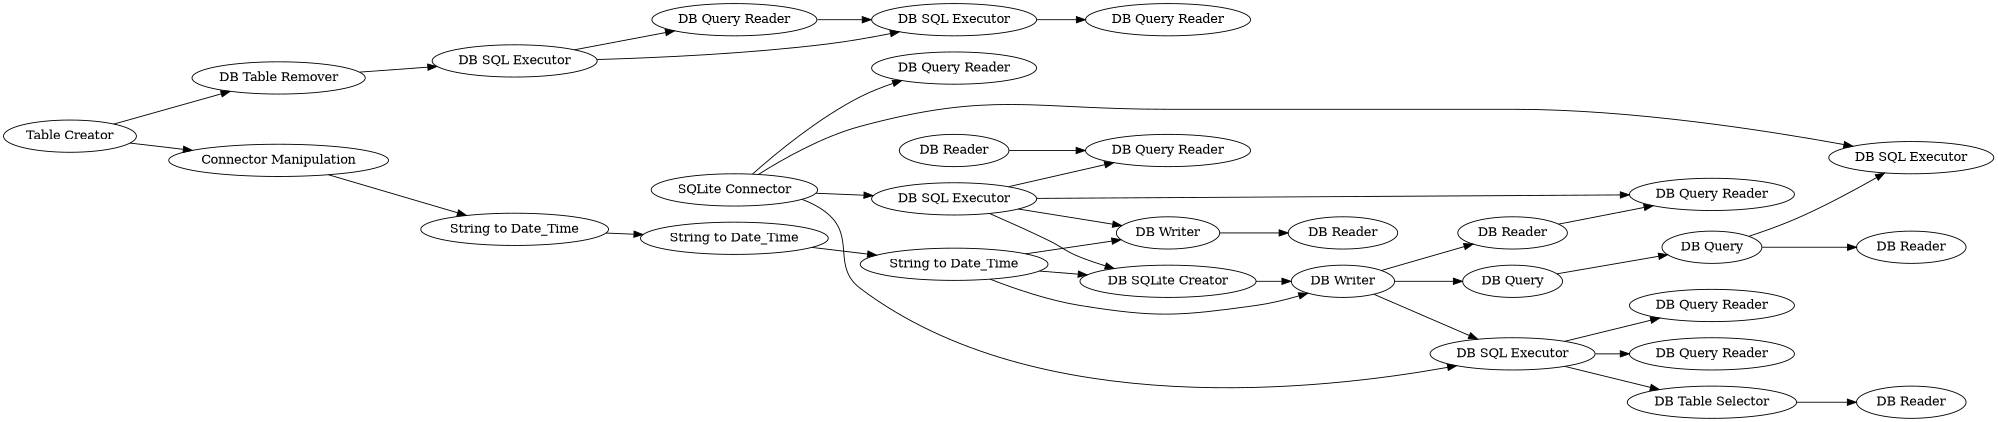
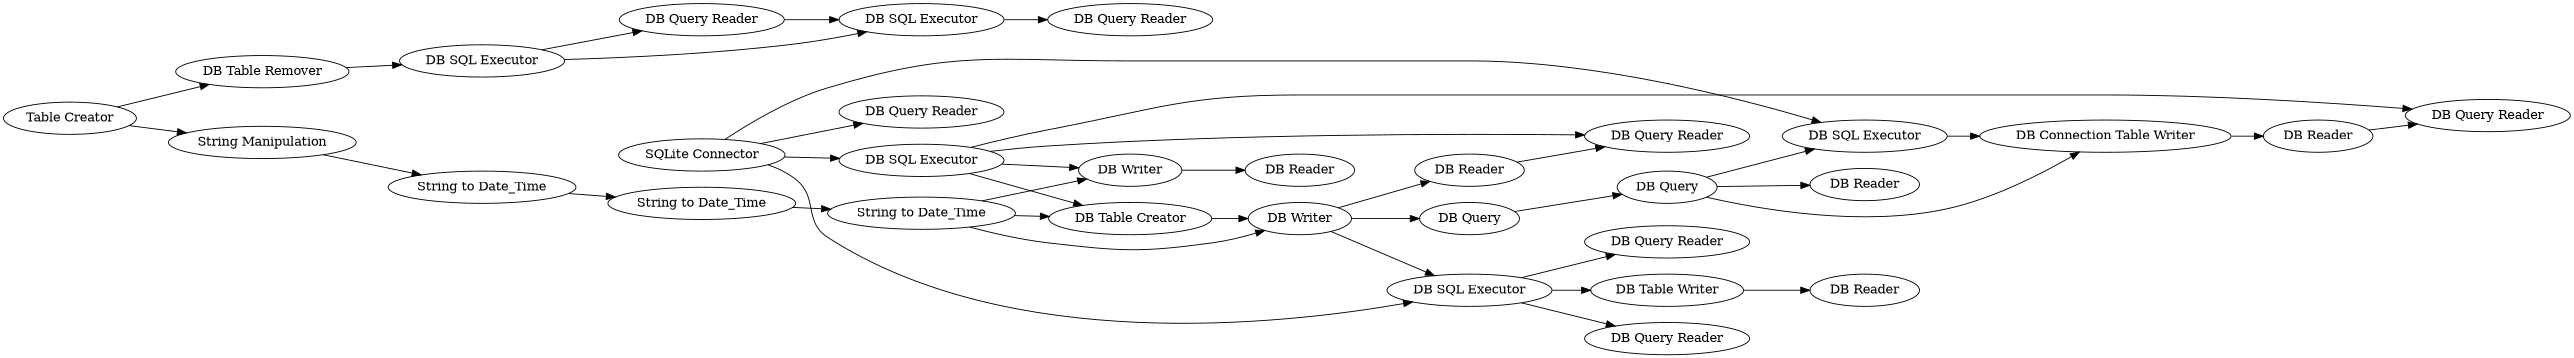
node "DB Connection Table Writer": added
node "Connector Manipulation": label "Connector Manipulation" -> "String Manipulation"
node "DB SQLite Creator": label "DB SQLite Creator" -> "DB Table Creator"
node "DB Table Selector": label "DB Table Selector" -> "DB Table Writer"
